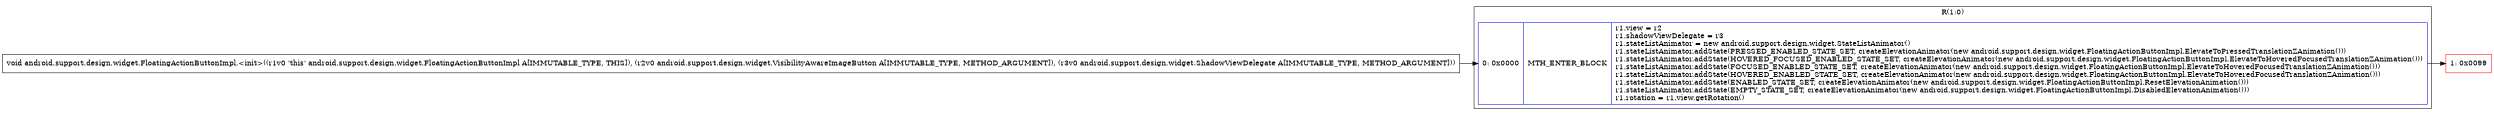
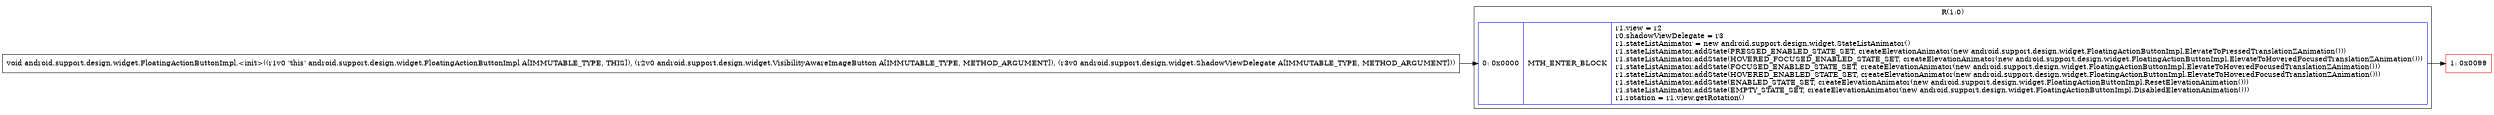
node "0: 0x0000": text "r1.shadowViewDelegate = r3" -> "r0.shadowViewDelegate = r3"
